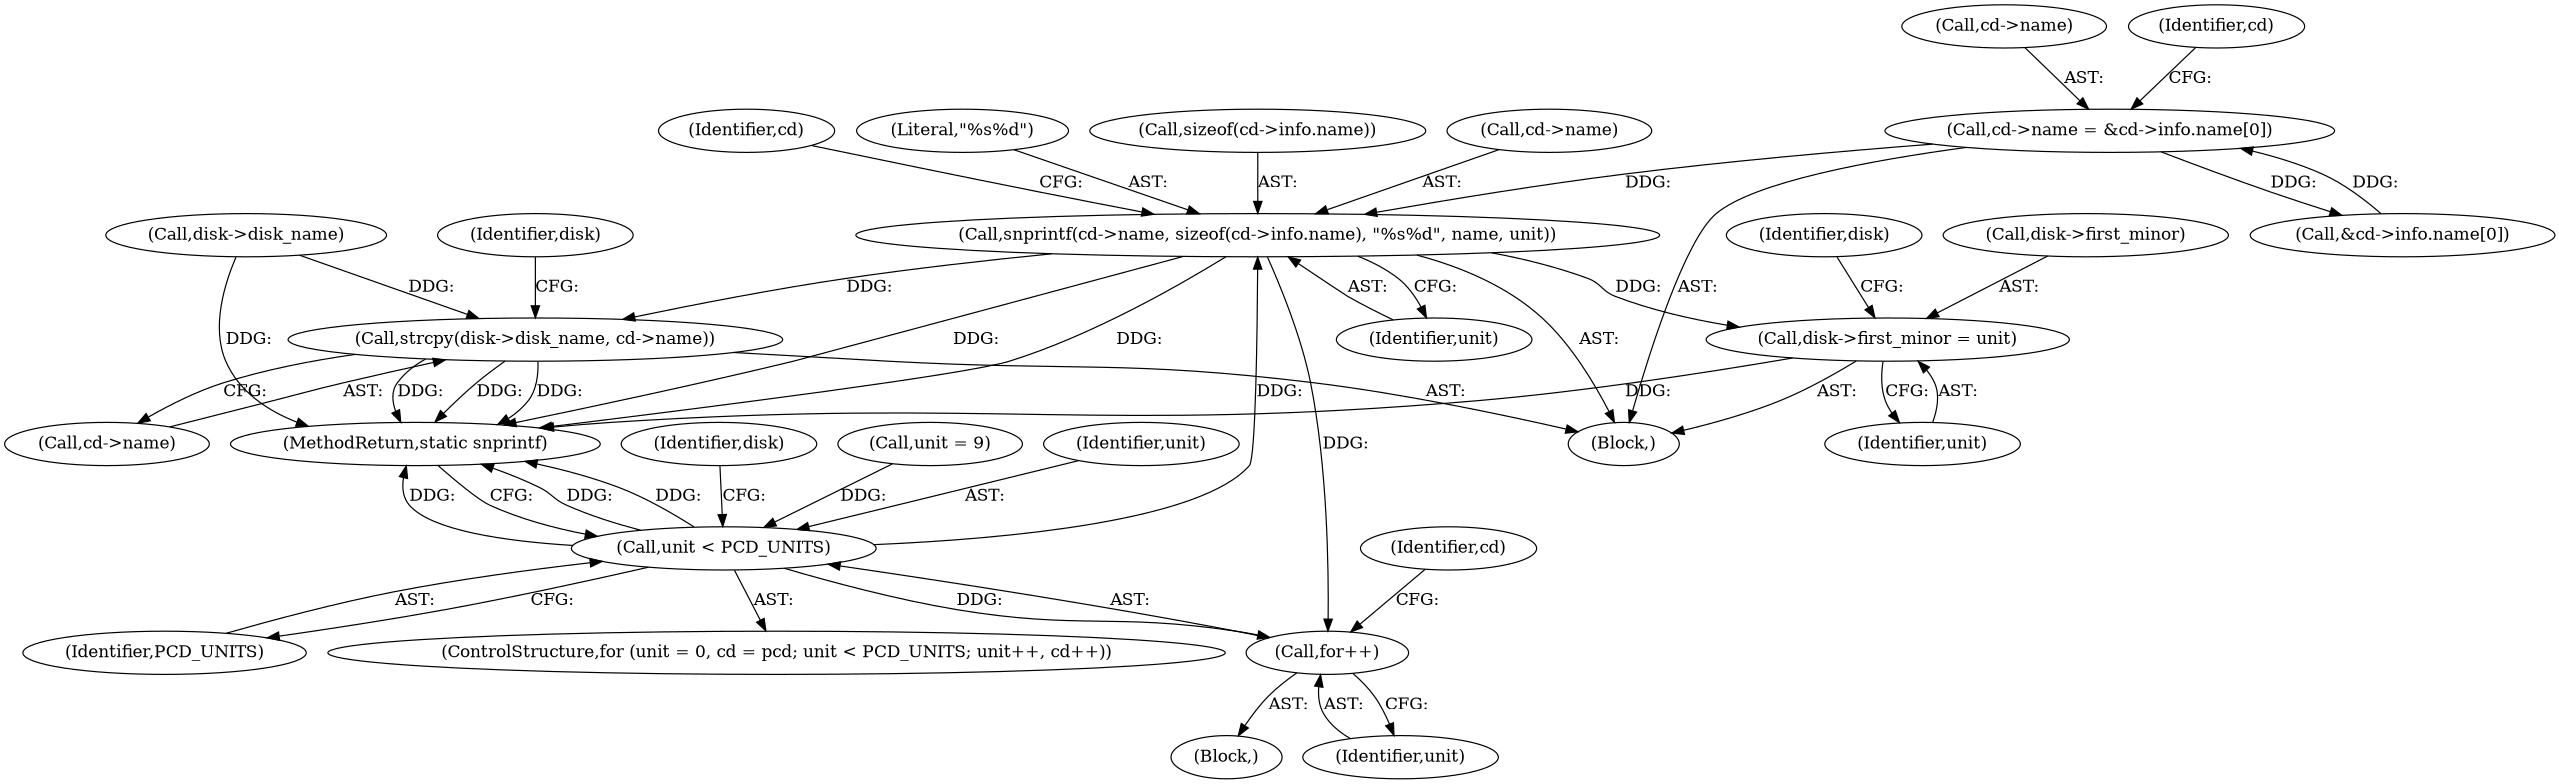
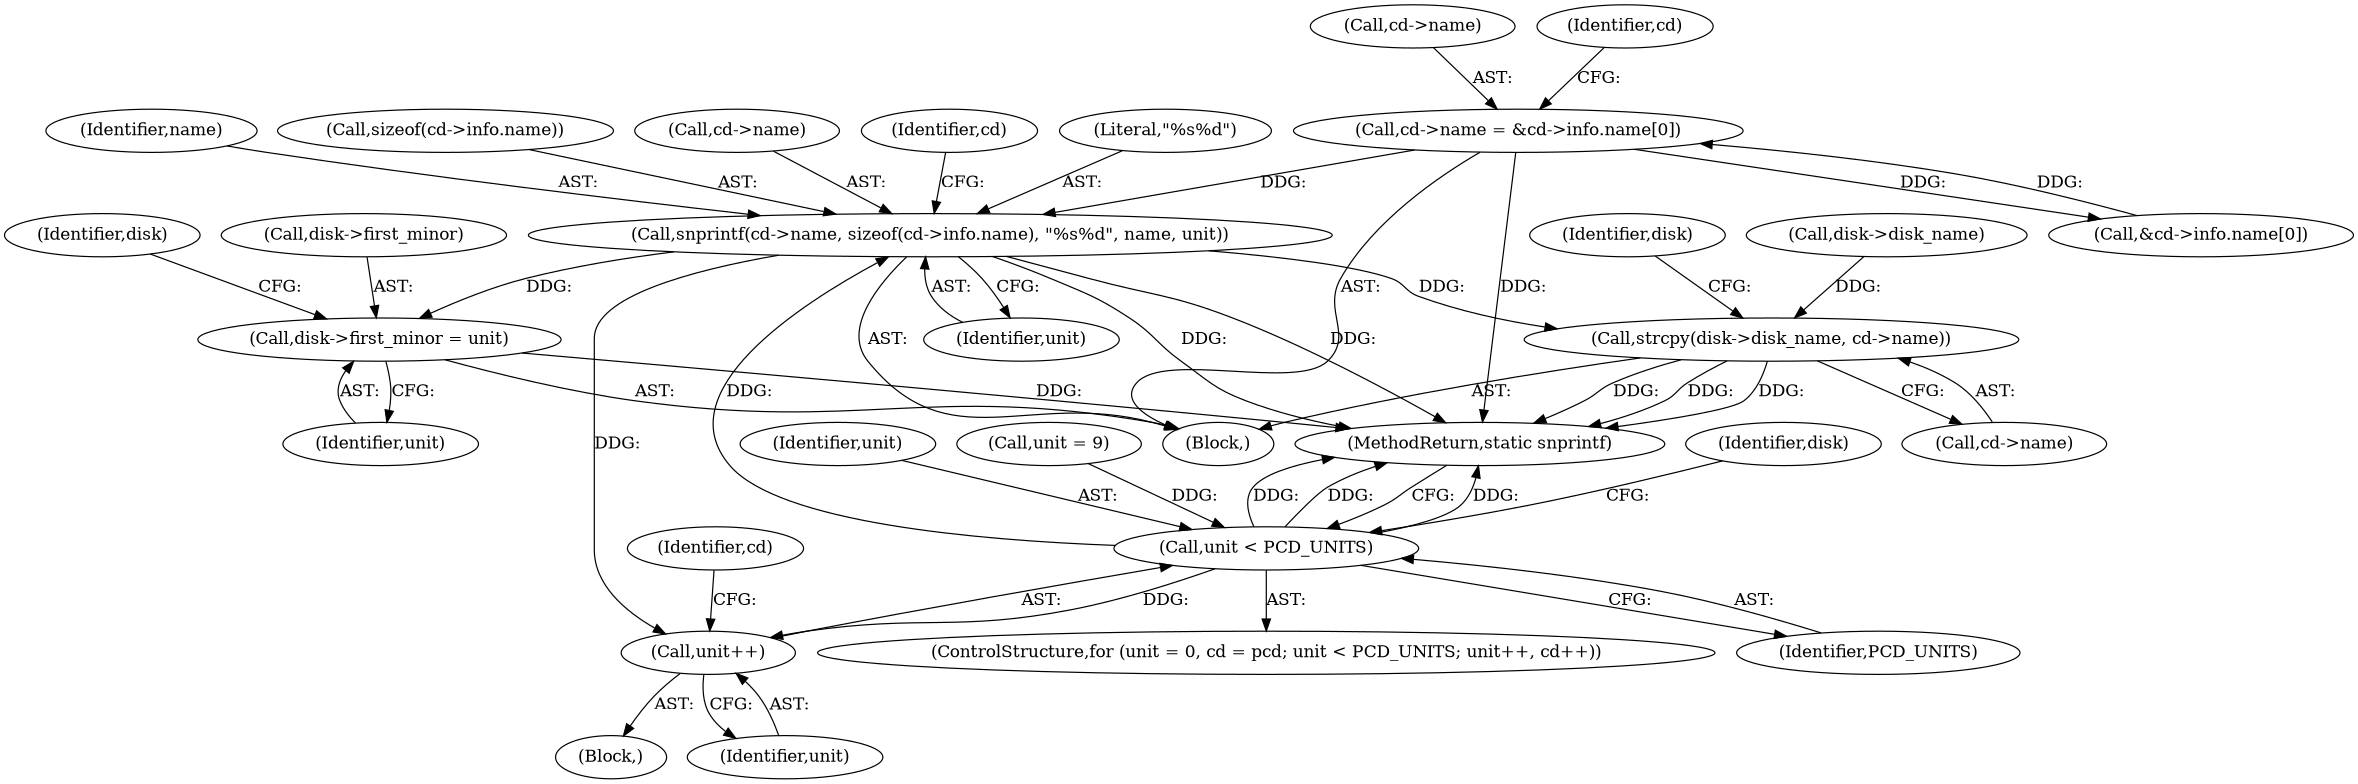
node "(Identifier,name)": added
edge "(Call,disk->disk_name)" -> "(MethodReturn,static snprintf)": now "(Call,cd->name = &cd->info.name[0])" -> "(MethodReturn,static snprintf)"
node "(Call,for++)": label "(Call,for++)" -> "(Call,unit++)"
